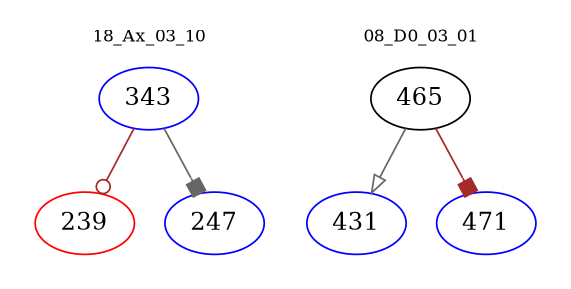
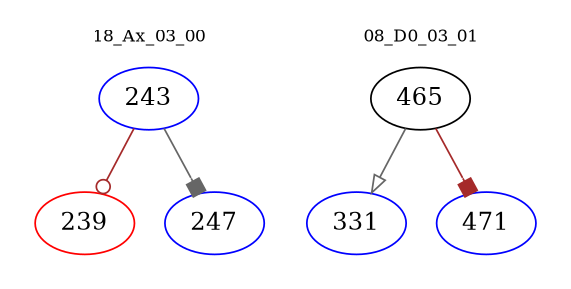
cluster "18_Ax_03_10": label "18_Ax_03_10" -> "18_Ax_03_00"
node "343": label "343" -> "243"
node "431": label "431" -> "331"
